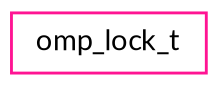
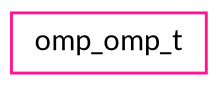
node "omp_lock_t": label "omp_lock_t" -> "omp_omp_t"
